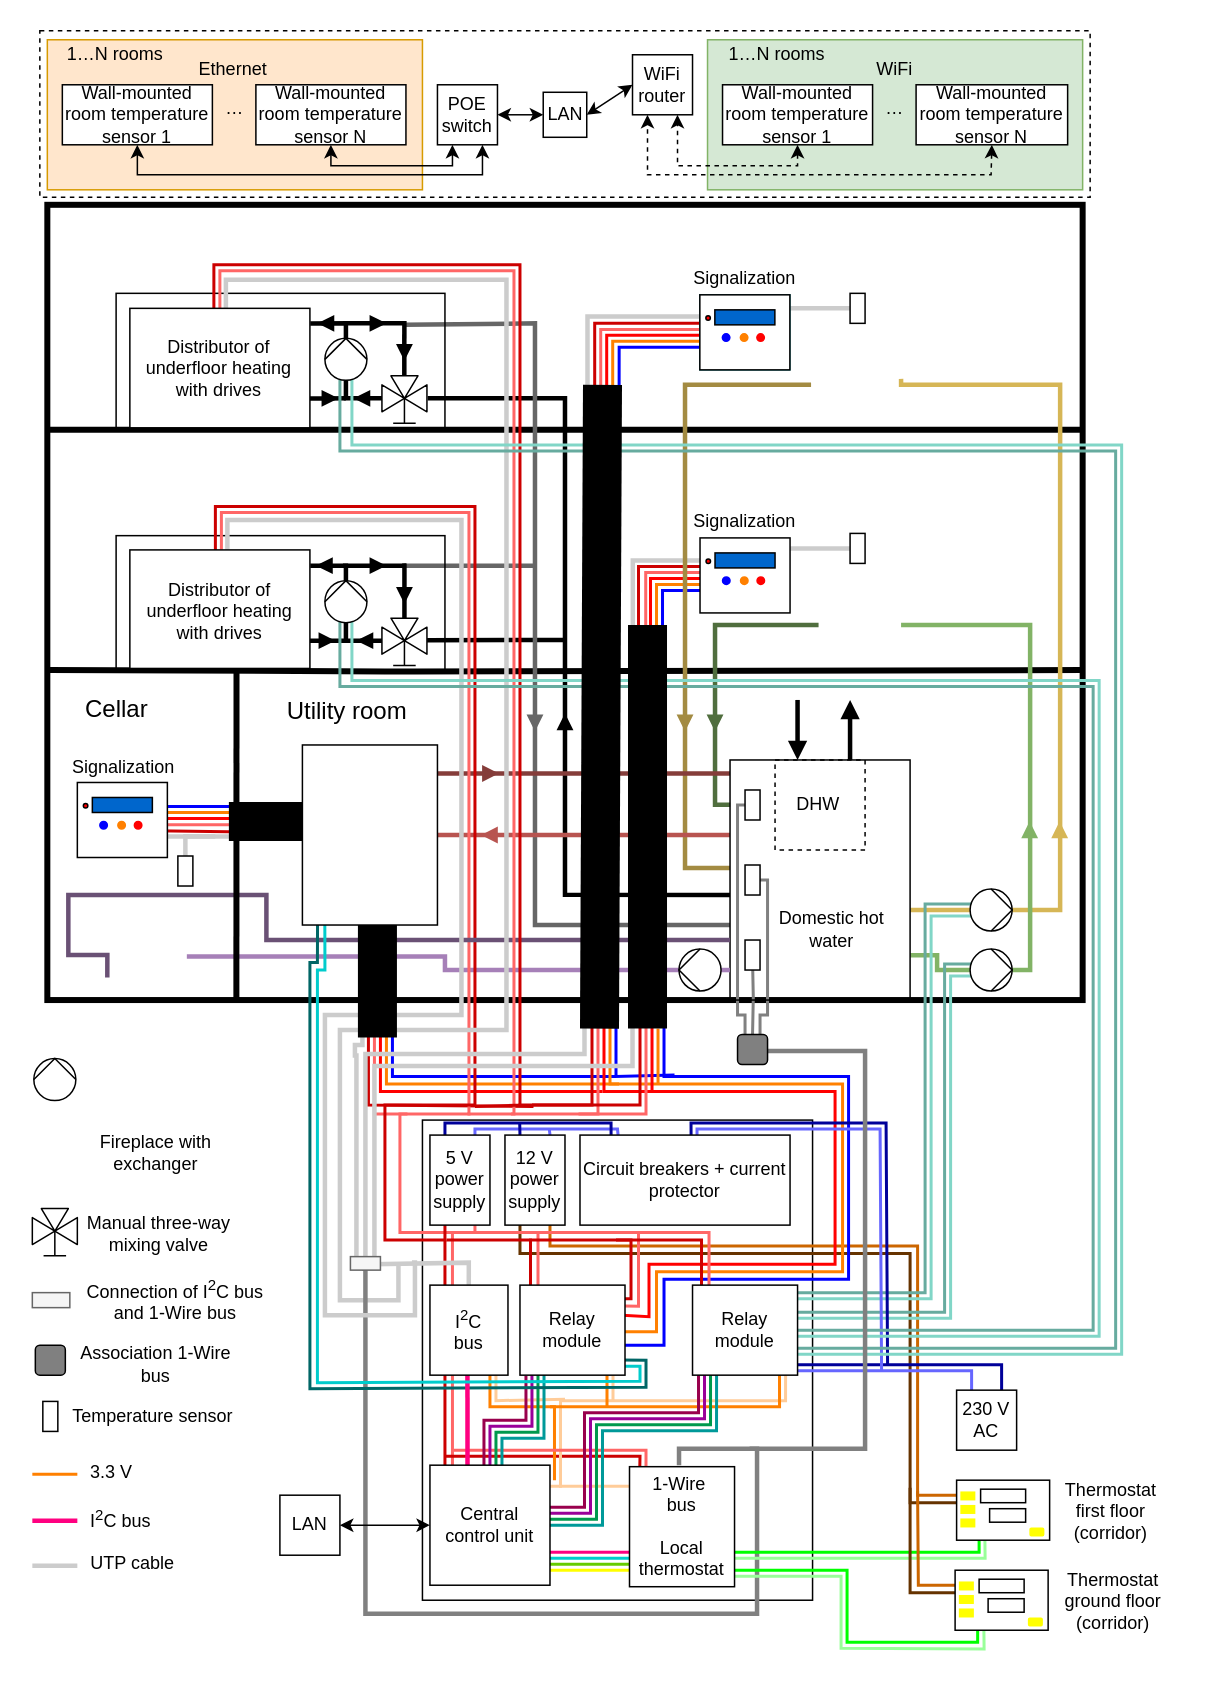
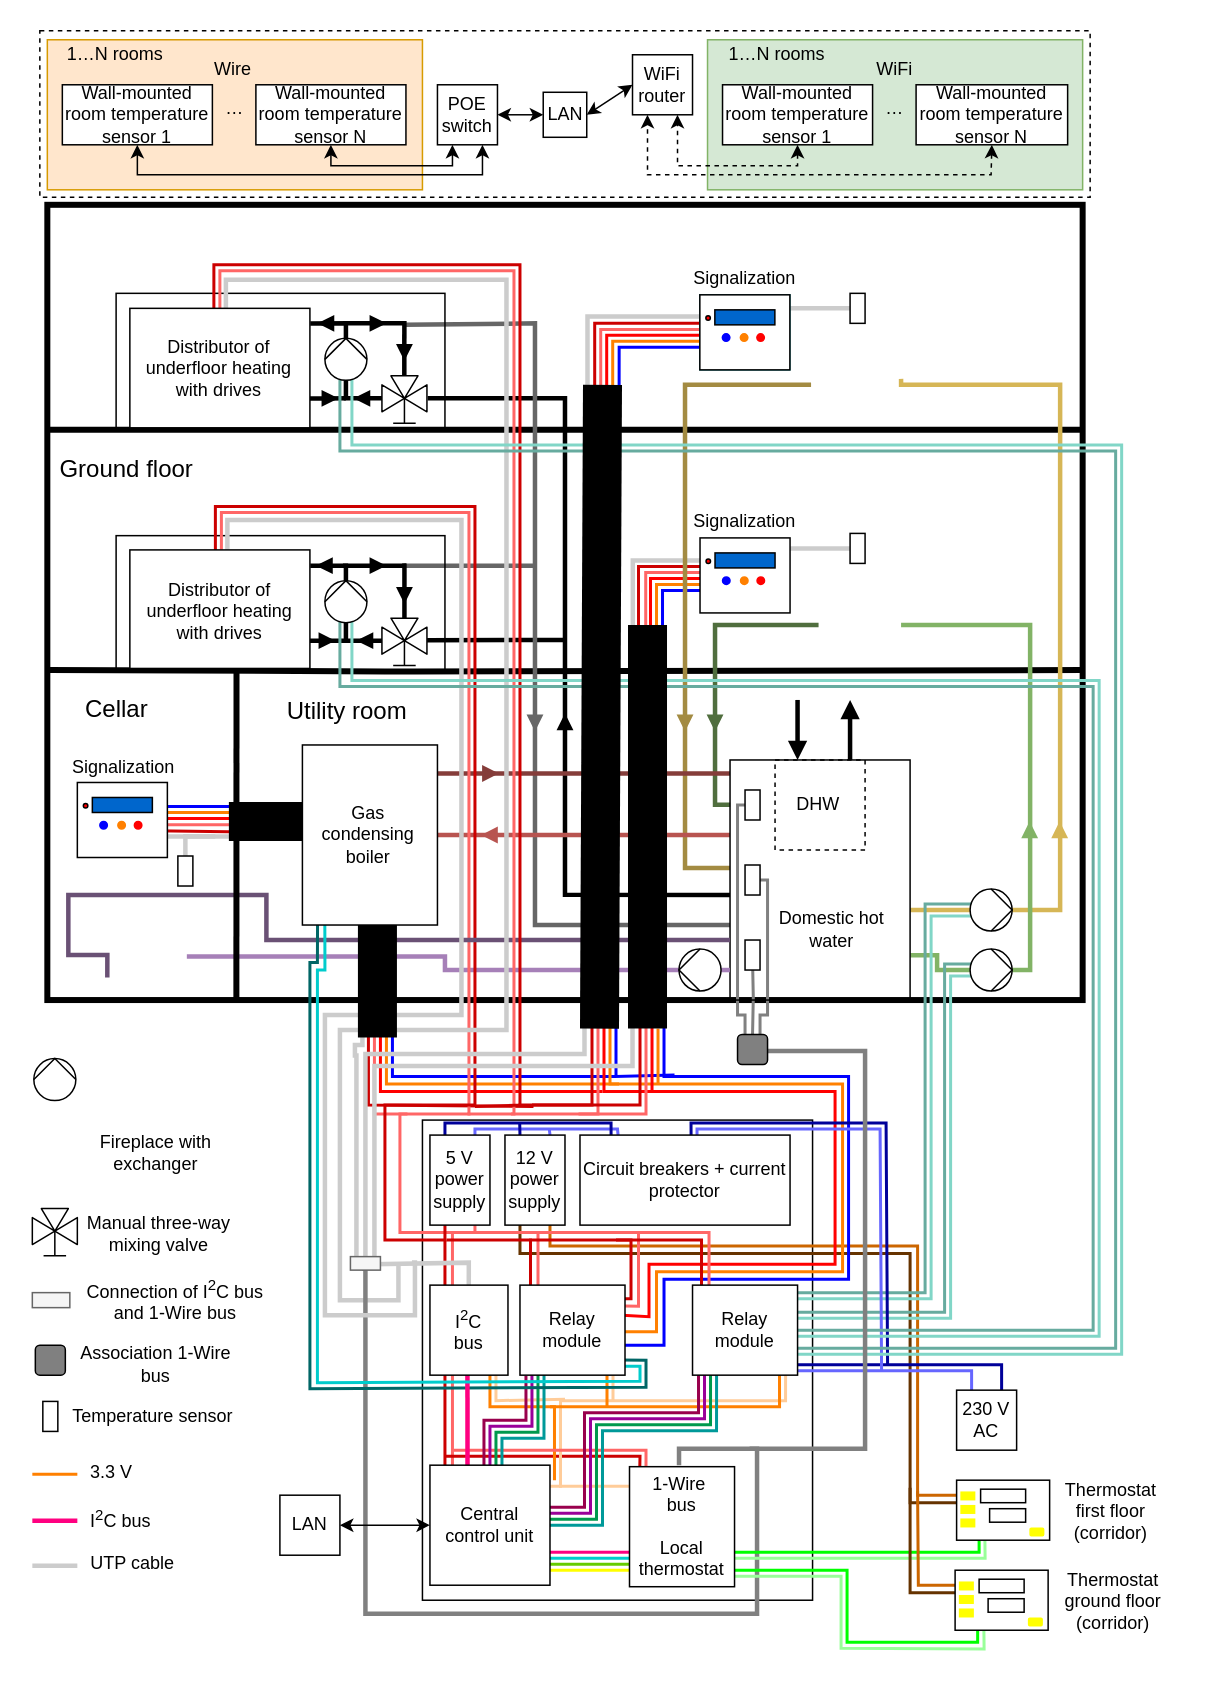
node "Ethernet": label "Ethernet" -> "Wire"
node "Ground floor": added
node "Gas condensing boiler": added
